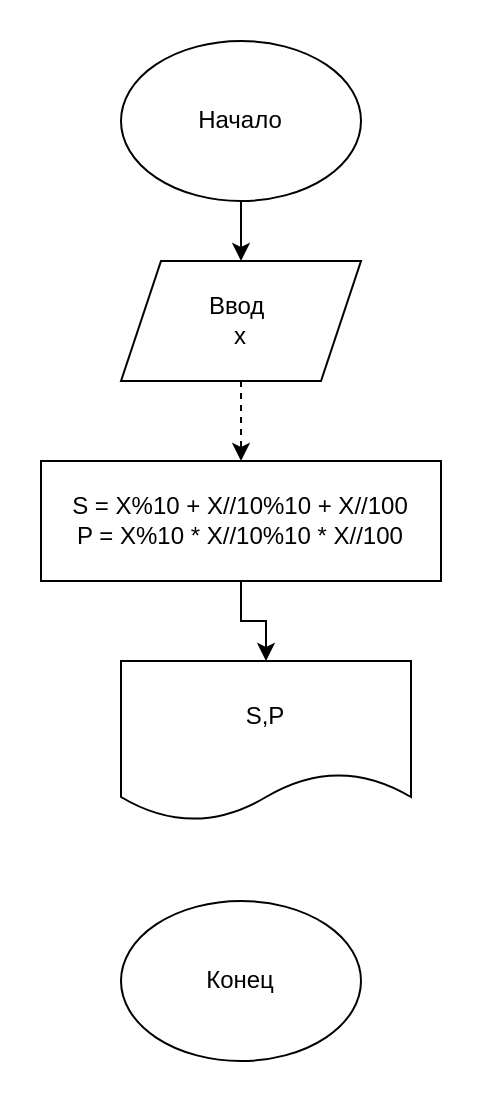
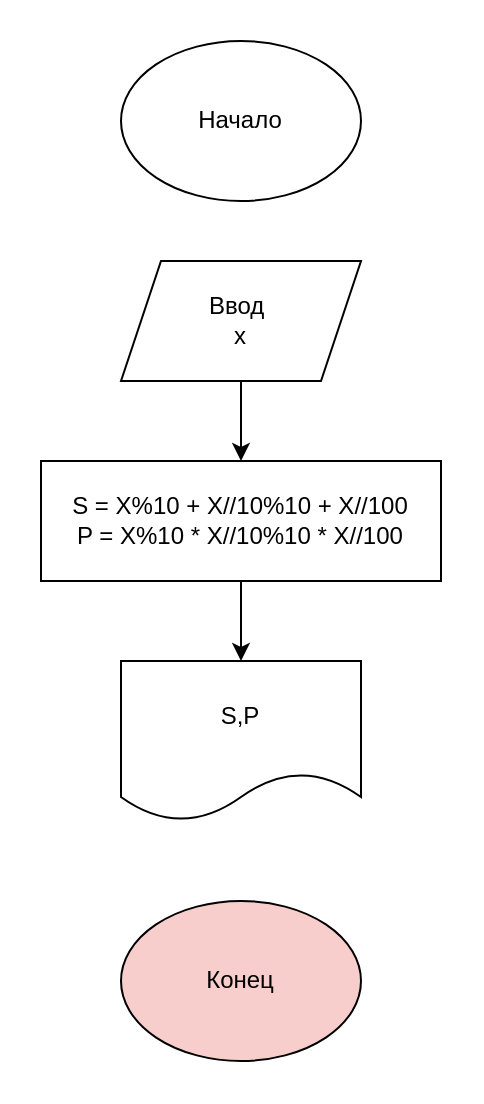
edge "Начало" -> "Ввод x": removed
edge "Ввод x" -> "S = X%10 + X//10%10 + X//100 P = X%10 * X//10%10 * X//100": style dashed -> solid
node "S,P": size 290x160 -> 240x160
node "Конец": fillcolor #ffffff -> #f8cecc
